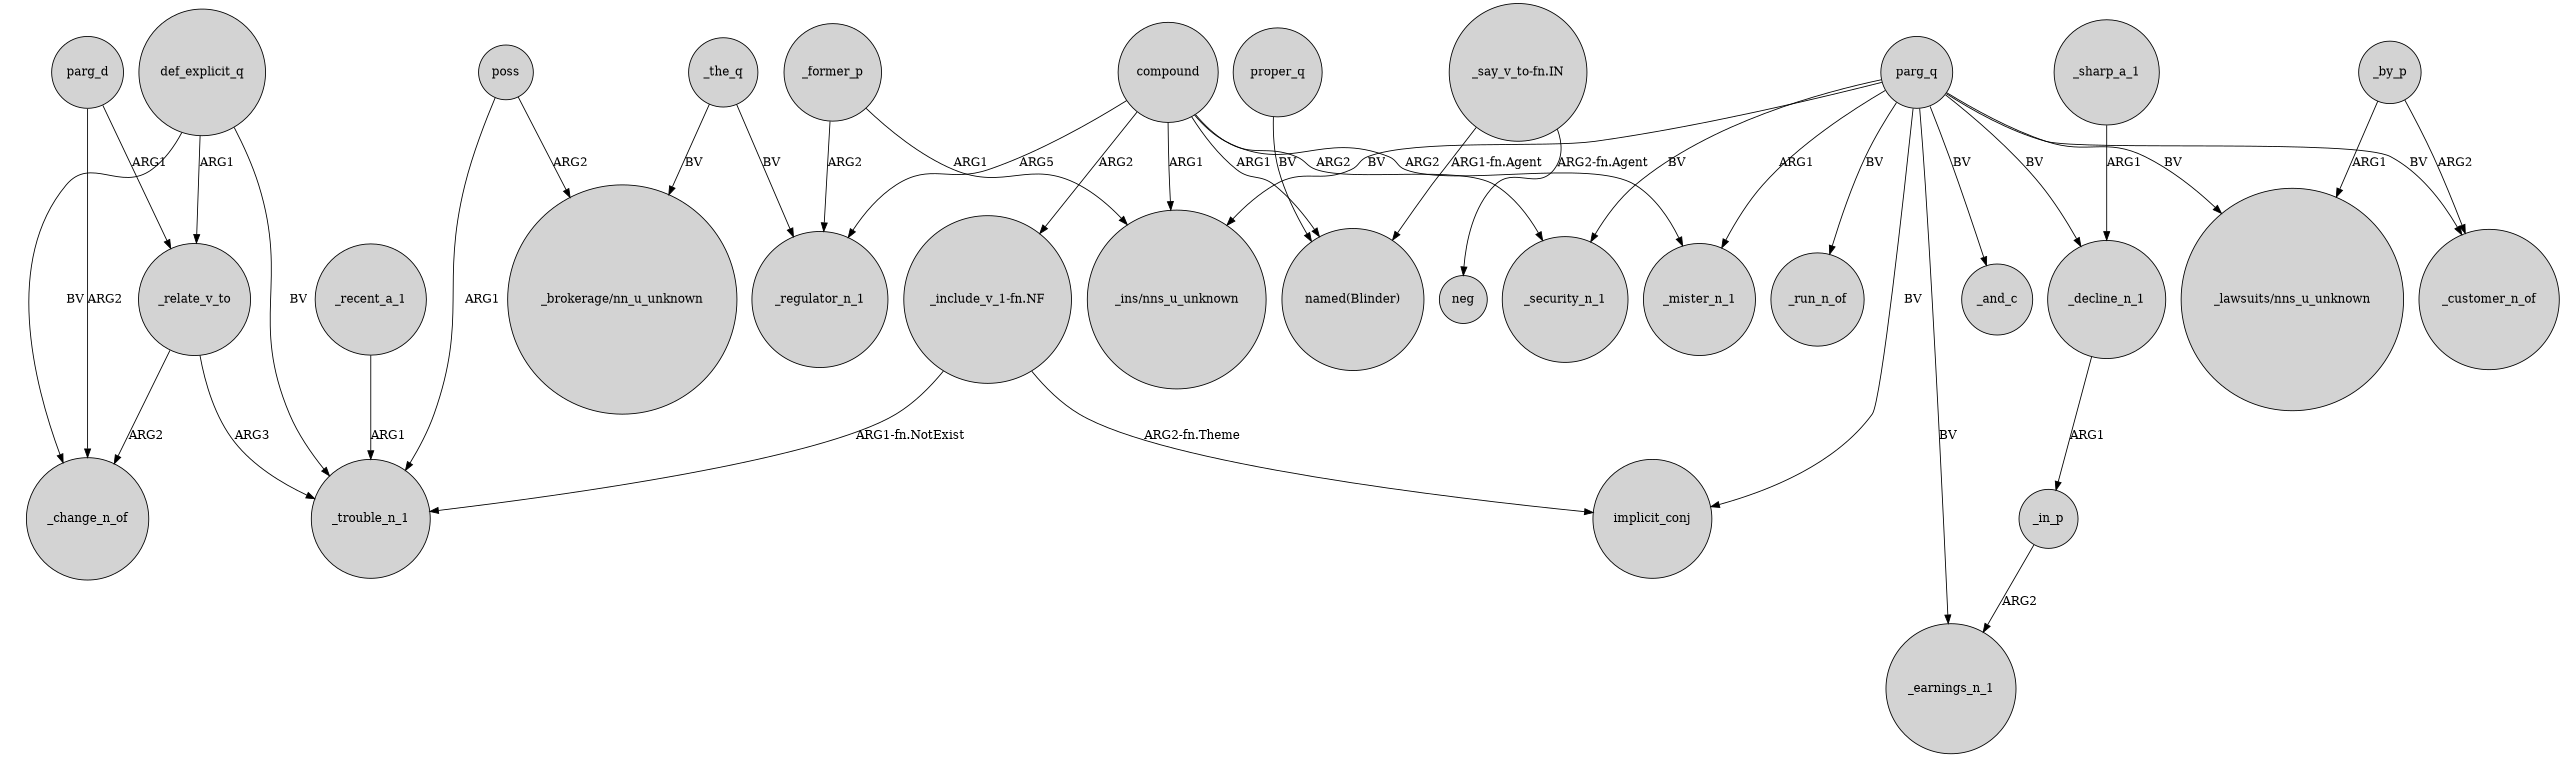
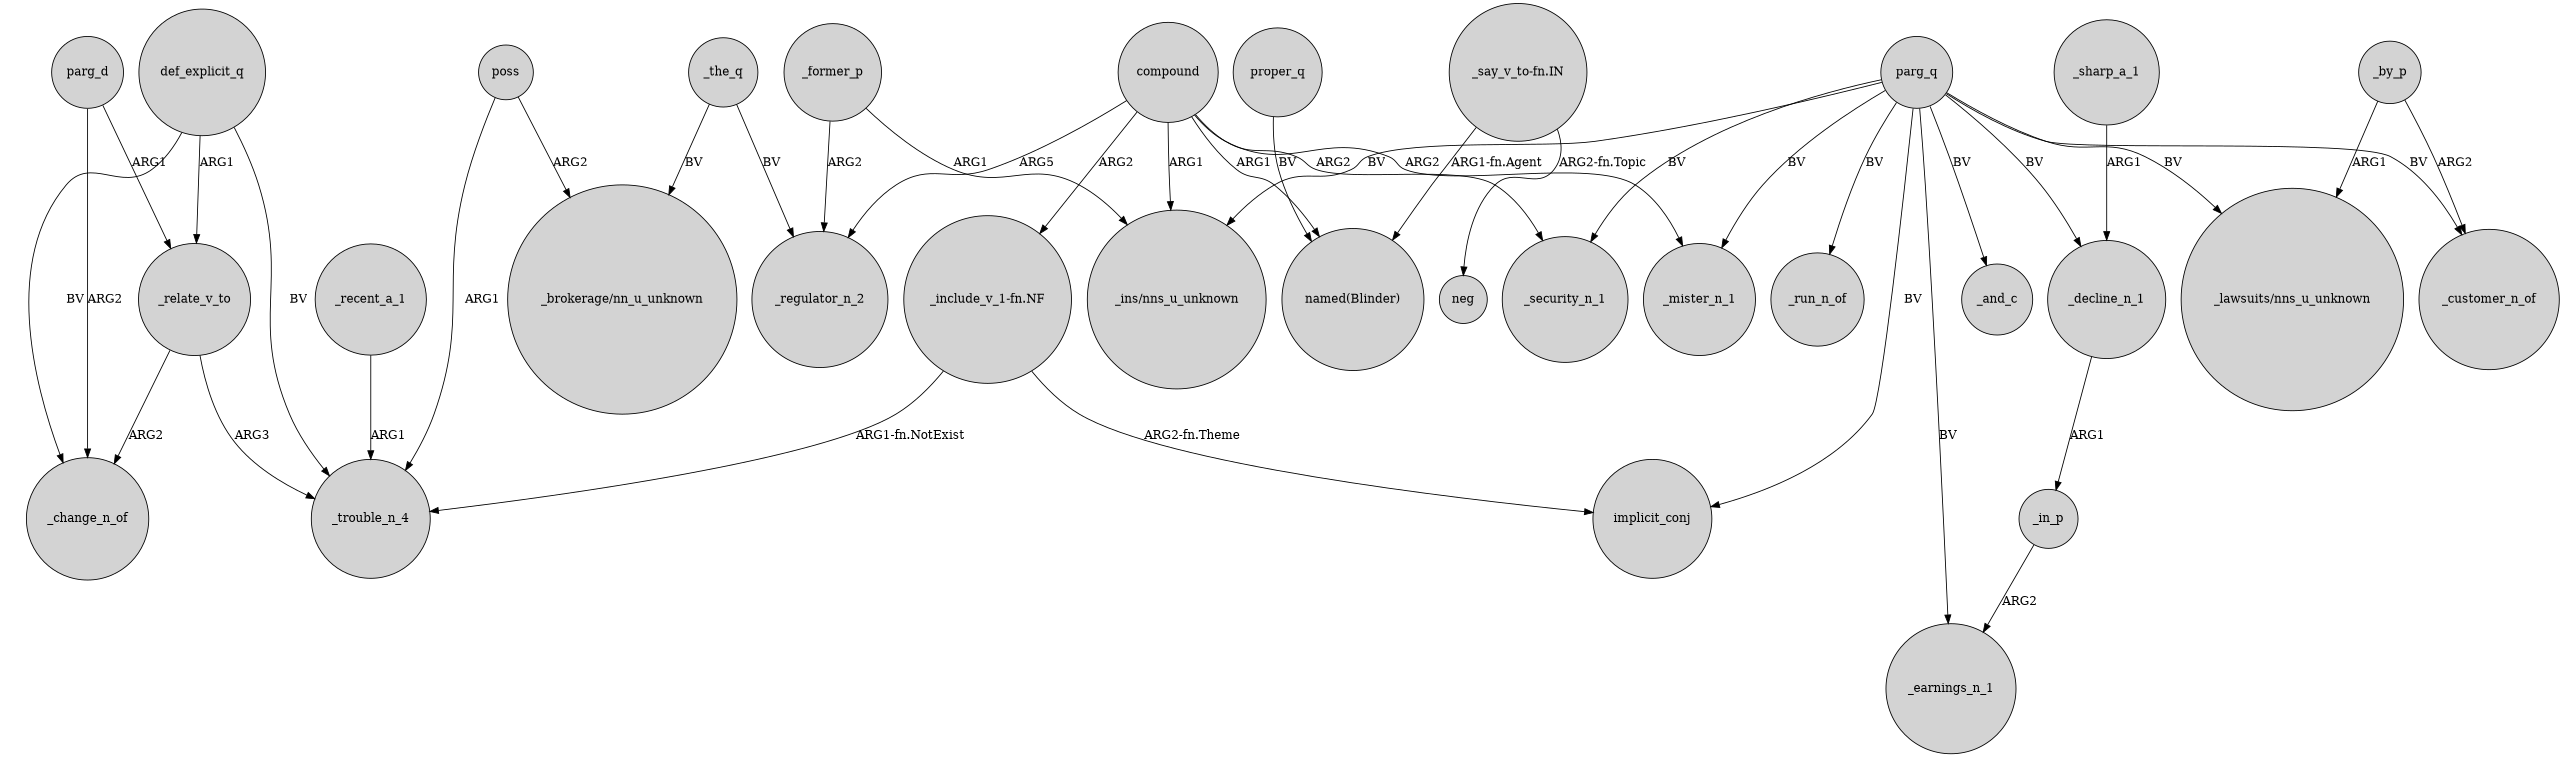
edge "_say_v_to-fn.IN" -> "neg": label "ARG2-fn.Agent" -> "ARG2-fn.Topic"
edge "parg_q" -> "_mister_n_1": label "ARG1" -> "BV"
node "_regulator_n_1": label "_regulator_n_1" -> "_regulator_n_2"
node "_trouble_n_1": label "_trouble_n_1" -> "_trouble_n_4"
